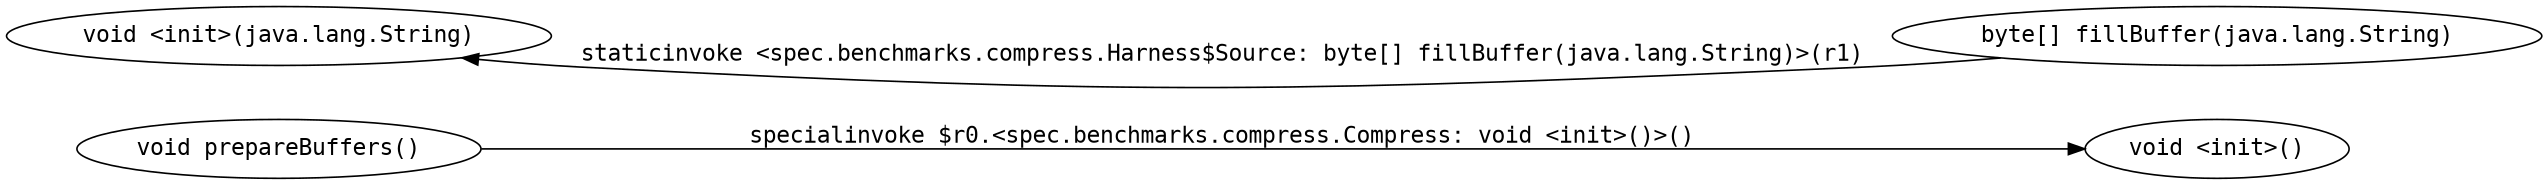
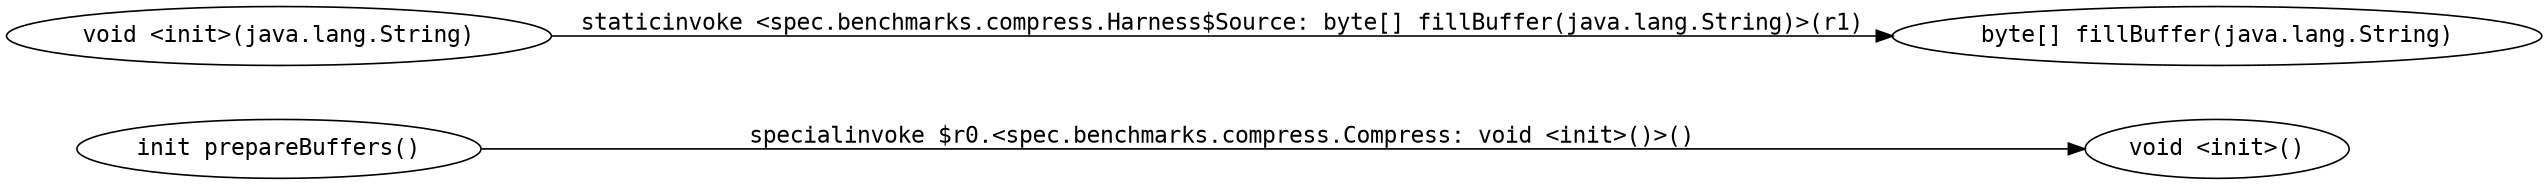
edge "byte[] fillBuffer(java.lang.String)" -> "void <init>(java.lang.String)": reversed
node "void prepareBuffers()": label "void prepareBuffers()" -> "init prepareBuffers()"
